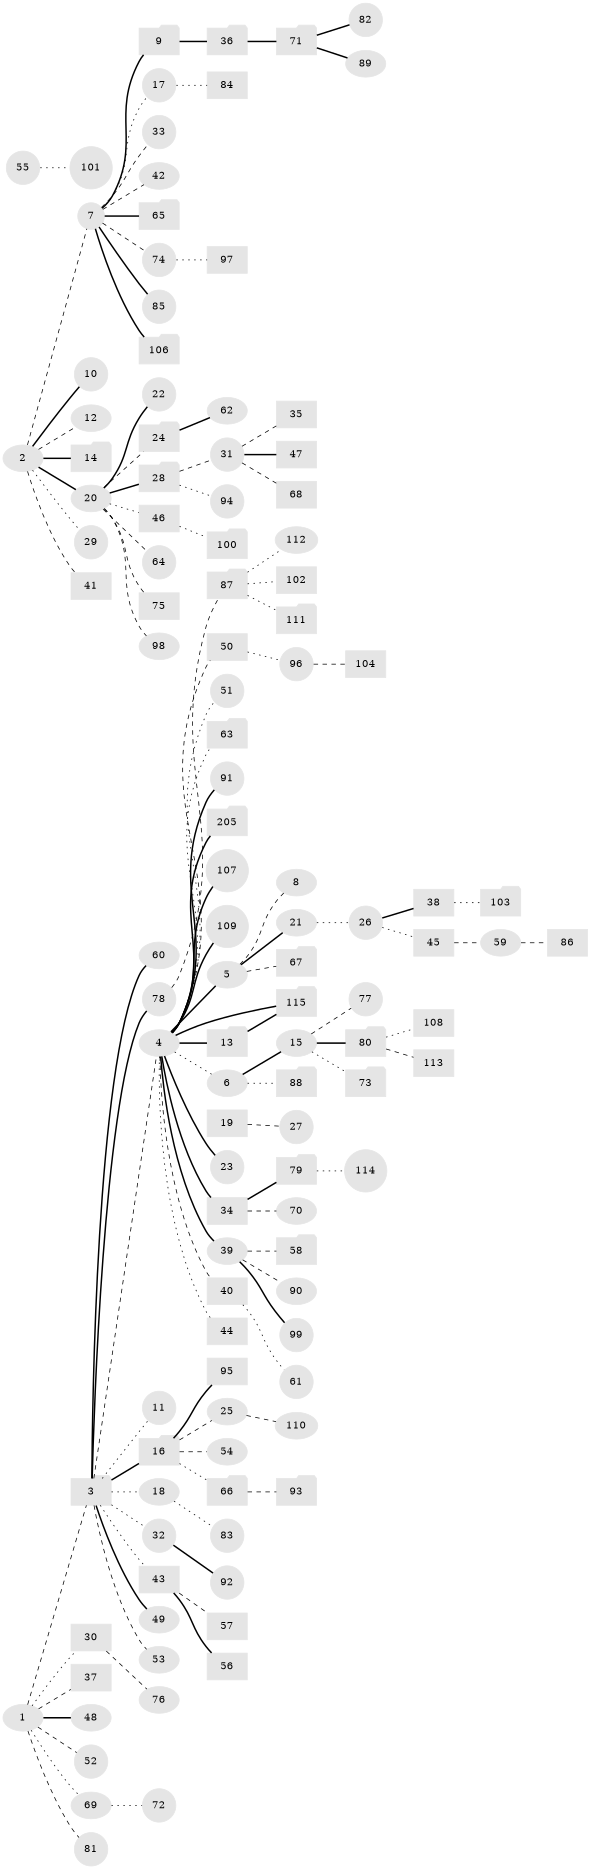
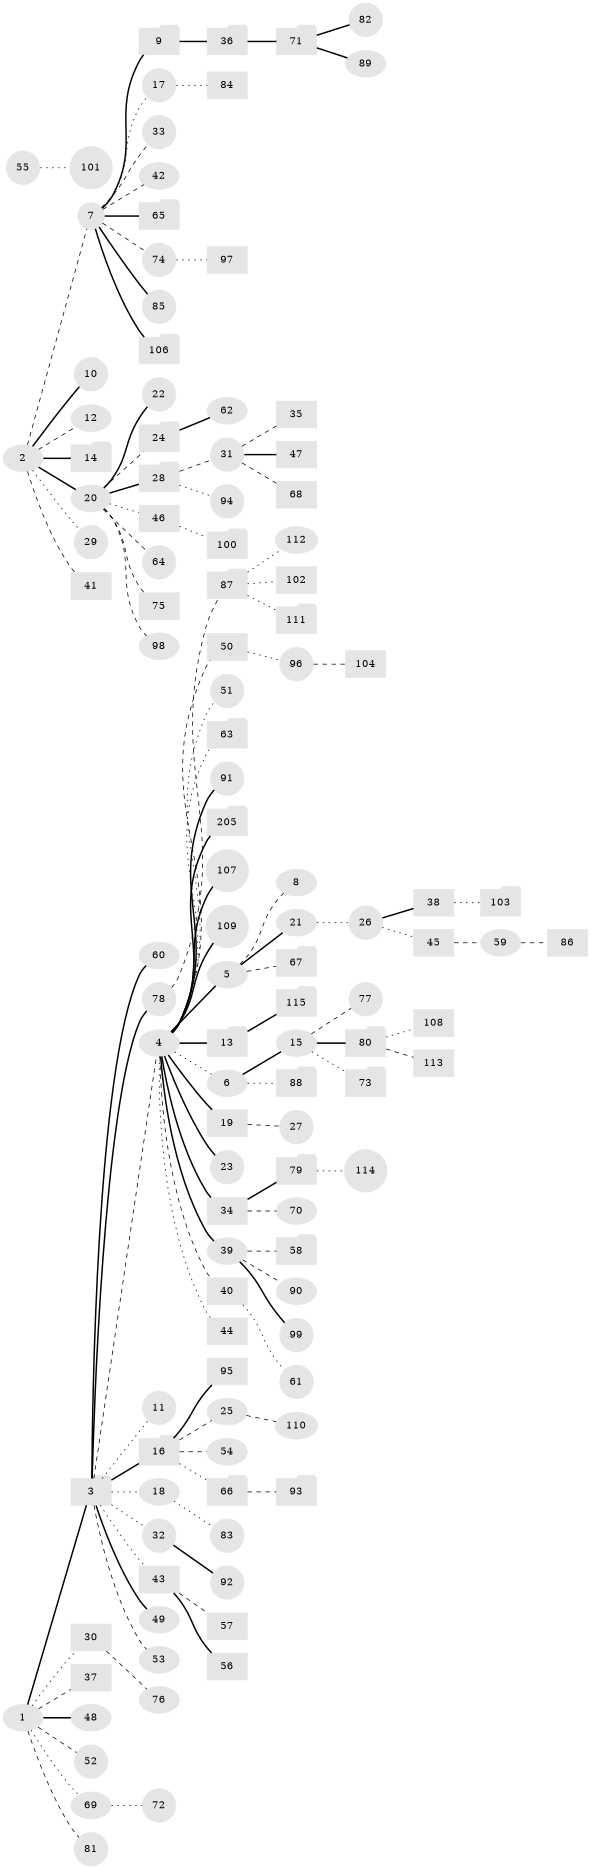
edge "115" -- "4": now "19" -- "4"
edge "3" -- "1": style dashed -> bold
